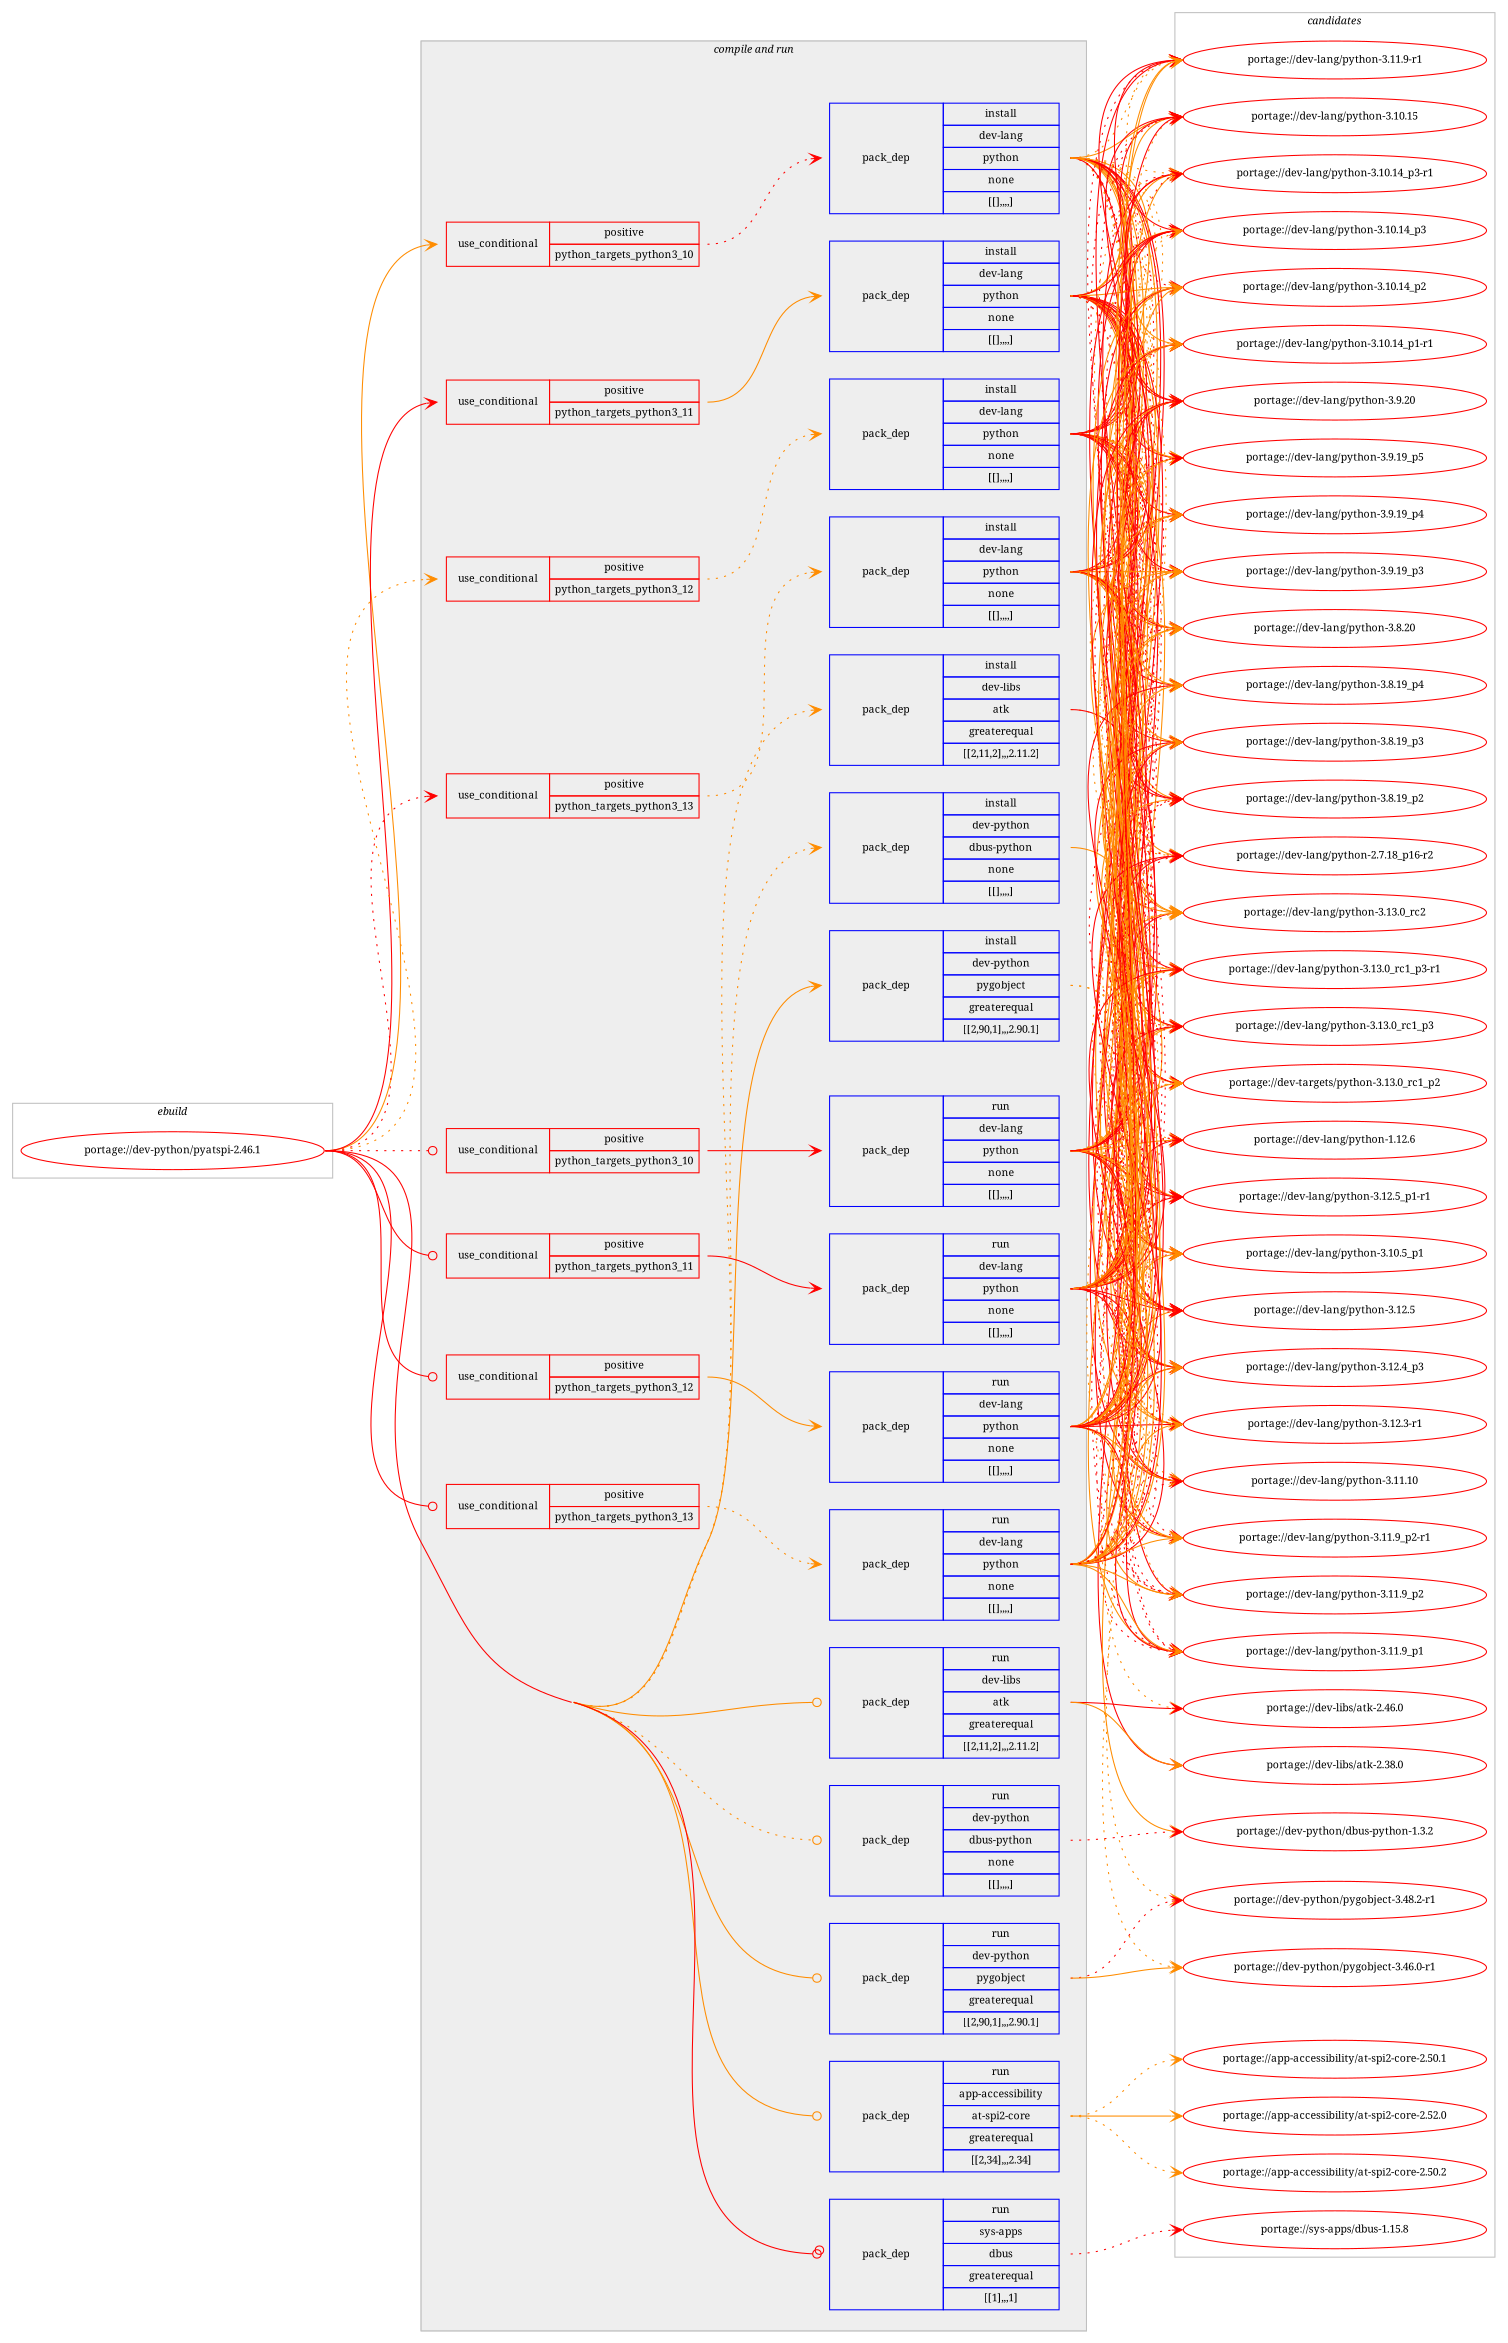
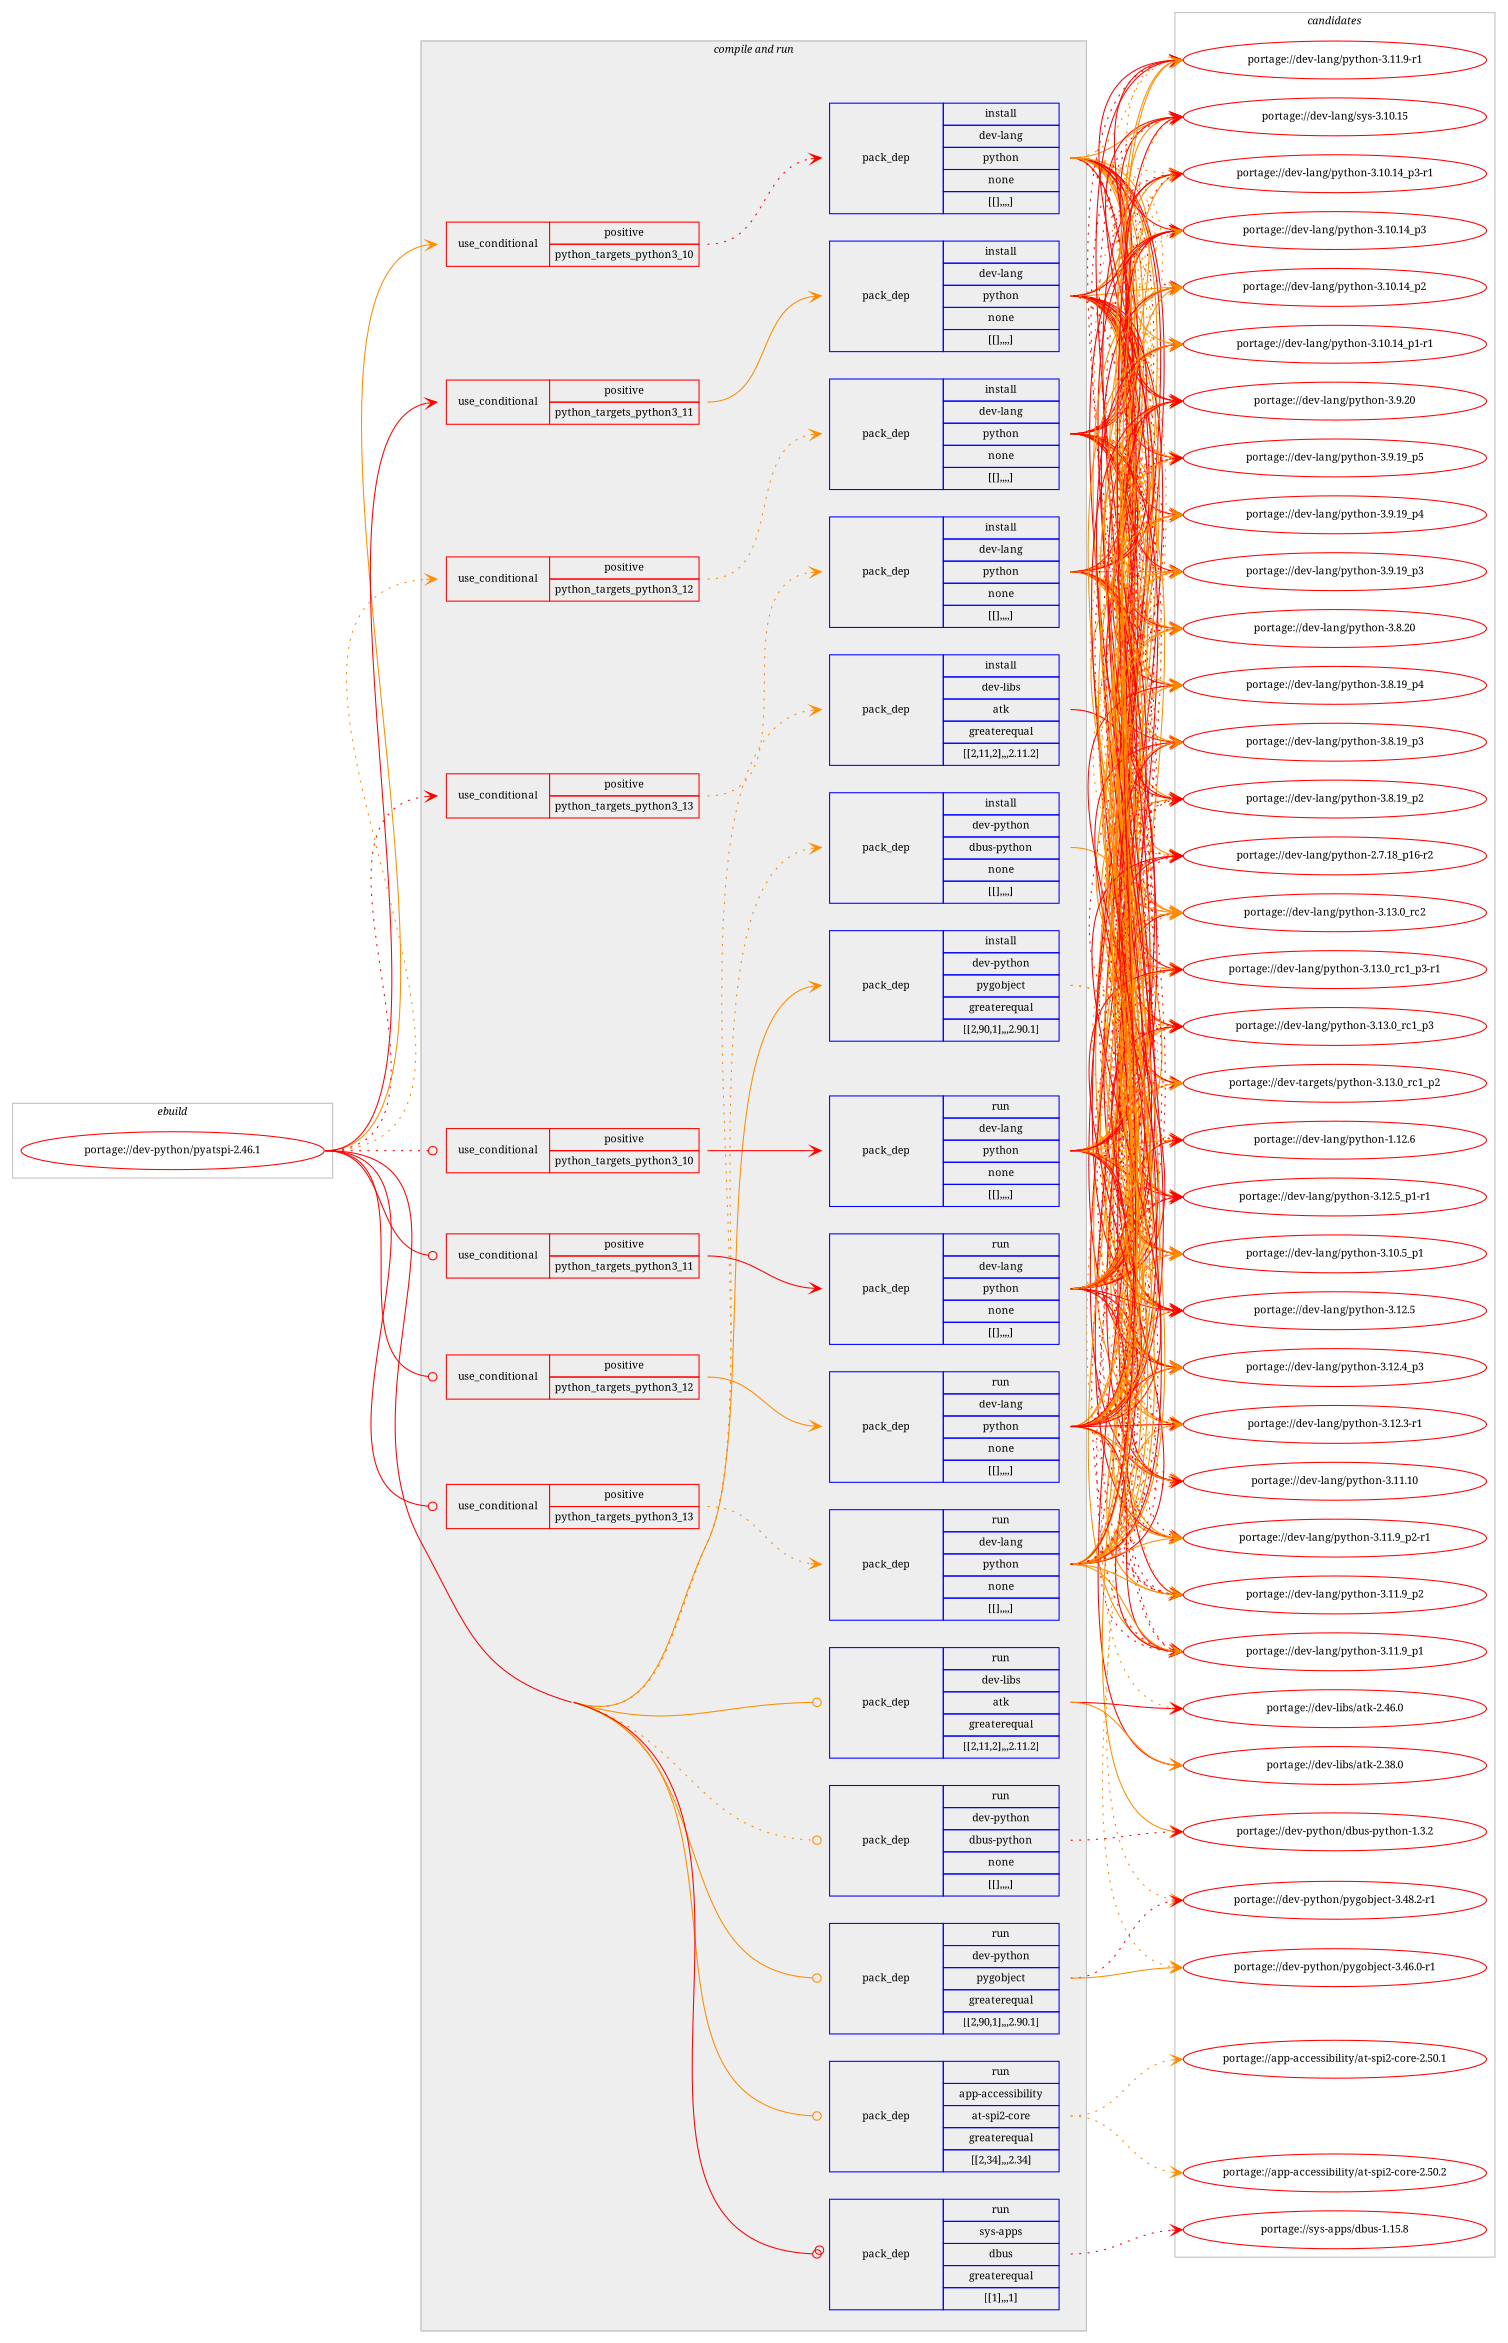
node "portage://dev-lang/python-3.10.15": label "portage://dev-lang/python-3.10.15" -> "portage://dev-lang/sys-3.10.15"
node "portage://app-accessibility/at-spi2-core-2.52.0": removed
